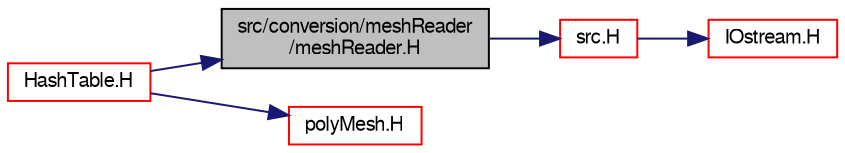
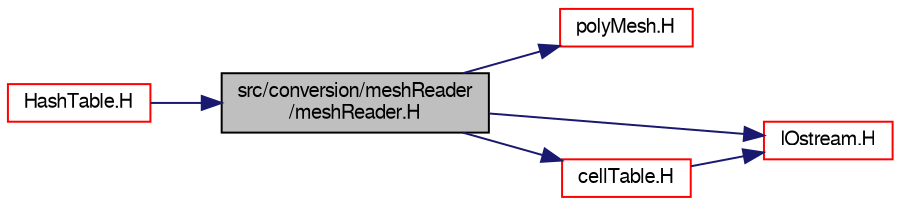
node "src.H": label "src.H" -> "cellTable.H"
edge "HashTable.H" -> "polyMesh.H": now "src/conversion/meshReader /meshReader.H" -> "polyMesh.H"
edge "src/conversion/meshReader /meshReader.H" -> "IOstream.H": added
